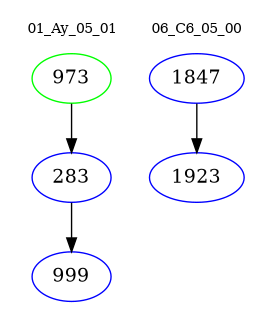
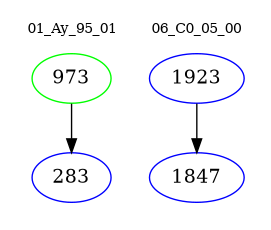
cluster "01_Ay_05_01": label "01_Ay_05_01" -> "01_Ay_95_01"
cluster "06_C6_05_00": label "06_C6_05_00" -> "06_C0_05_00"
edge "1847" -> "1923": reversed
node "999": removed
